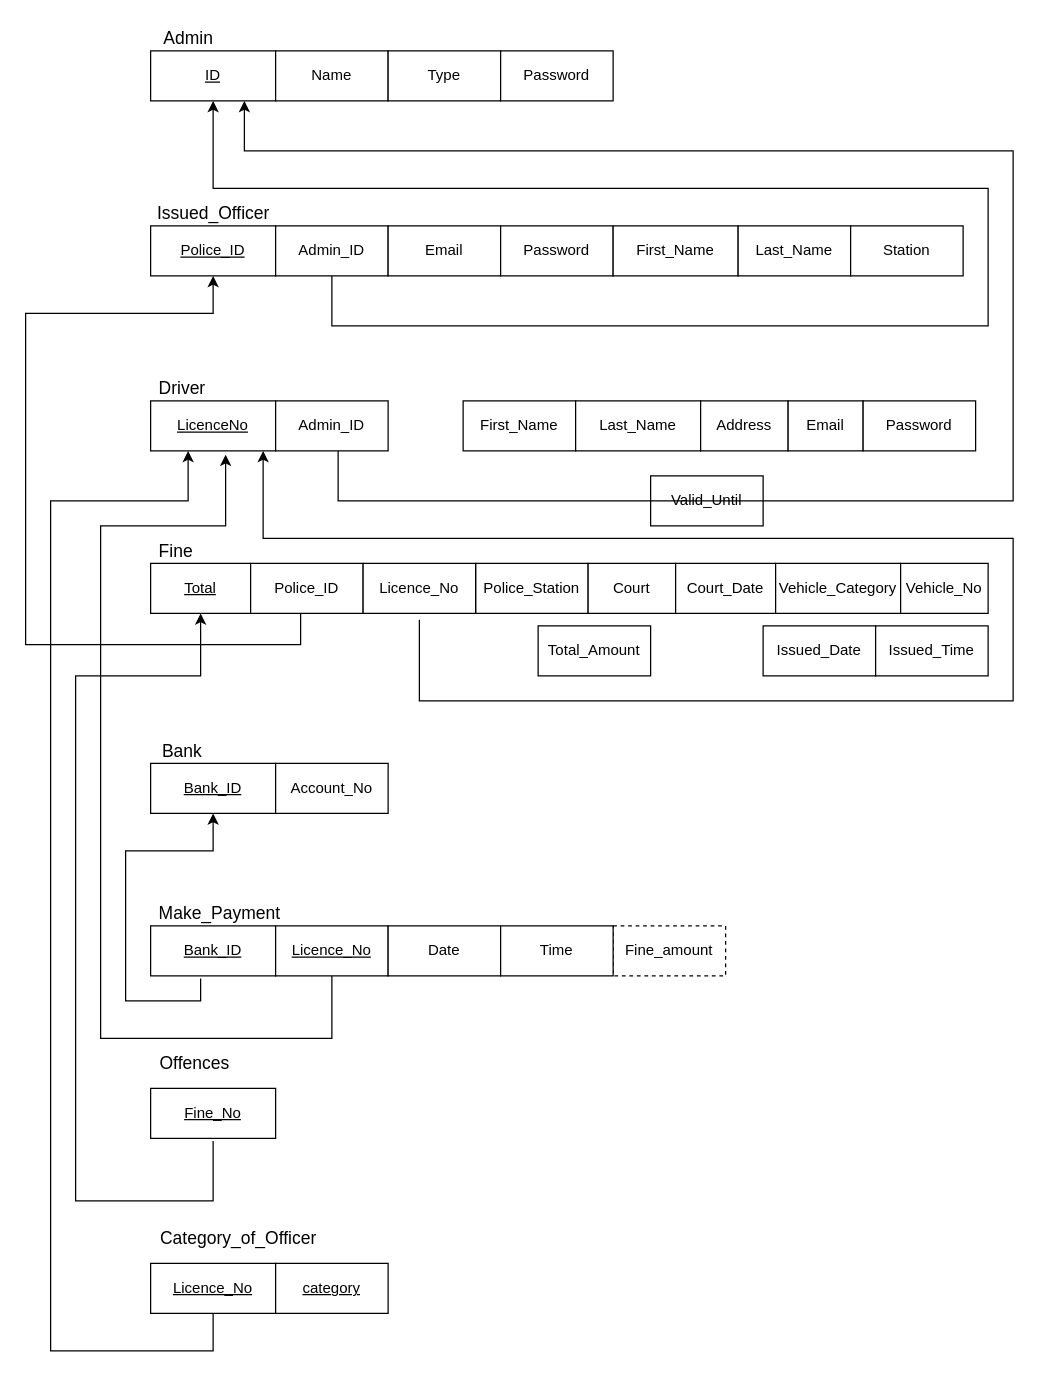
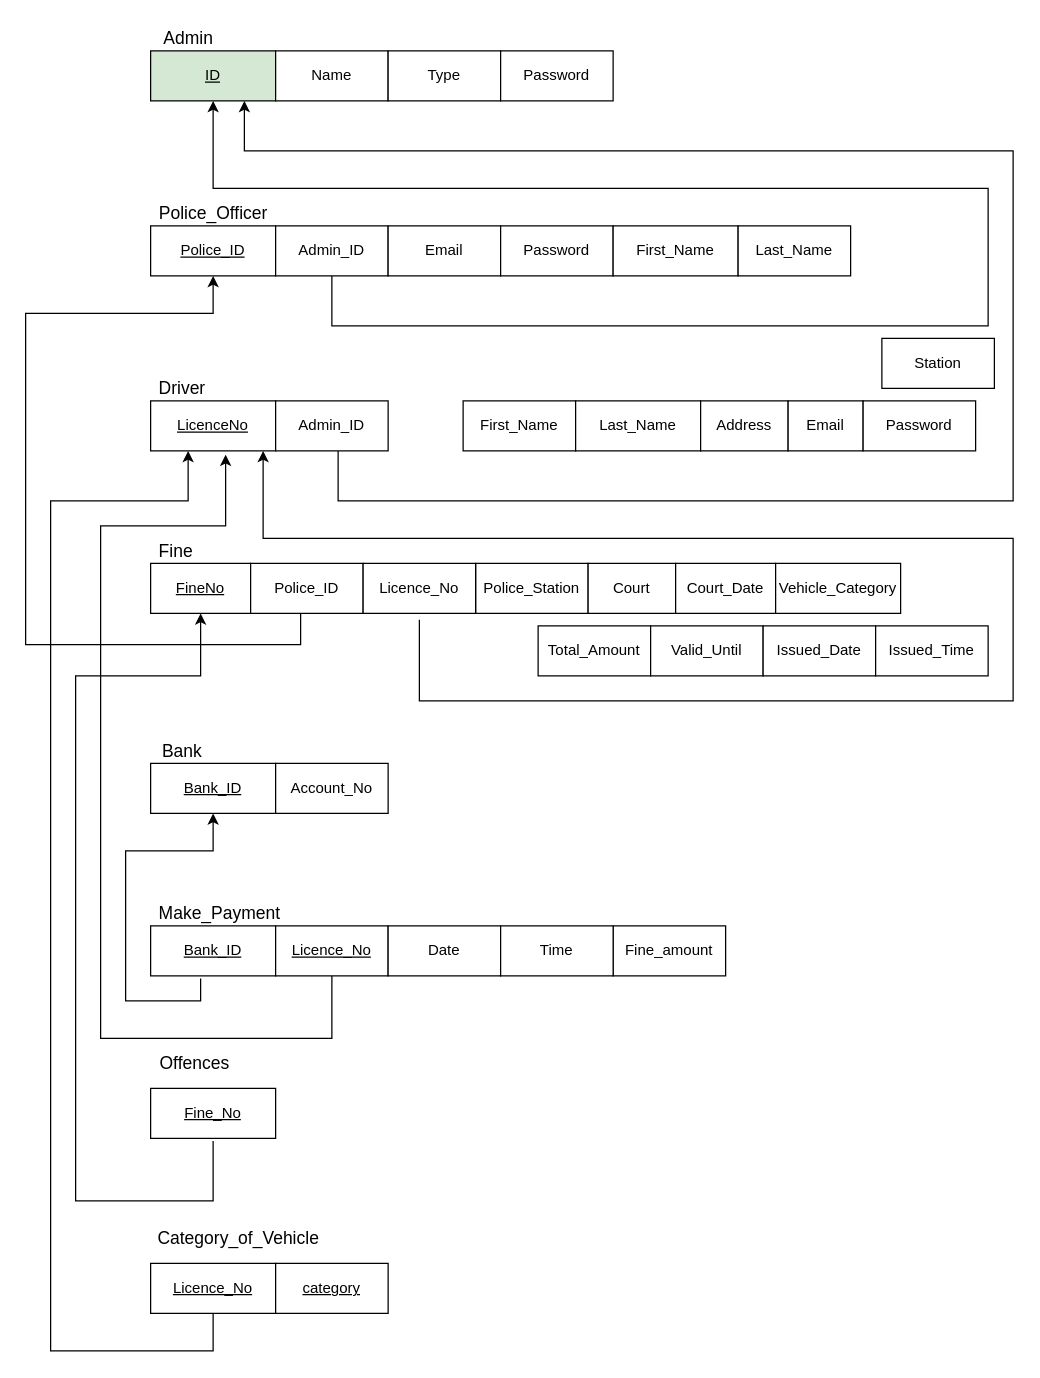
node "ID": fillcolor #ffffff -> #d5e8d4
node "Issued_Officer": label "Issued_Officer" -> "Police_Officer"
node "Station": moved (907, 251) -> (938, 363)
node "Valid_Until": moved (707, 501) -> (707, 651)
node "Total": label "Total" -> "FineNo"
node "Vehicle_No": removed
node "Fine_amount": style dashed -> solid
node "Category_of_Officer": label "Category_of_Officer" -> "Category_of_Vehicle"
